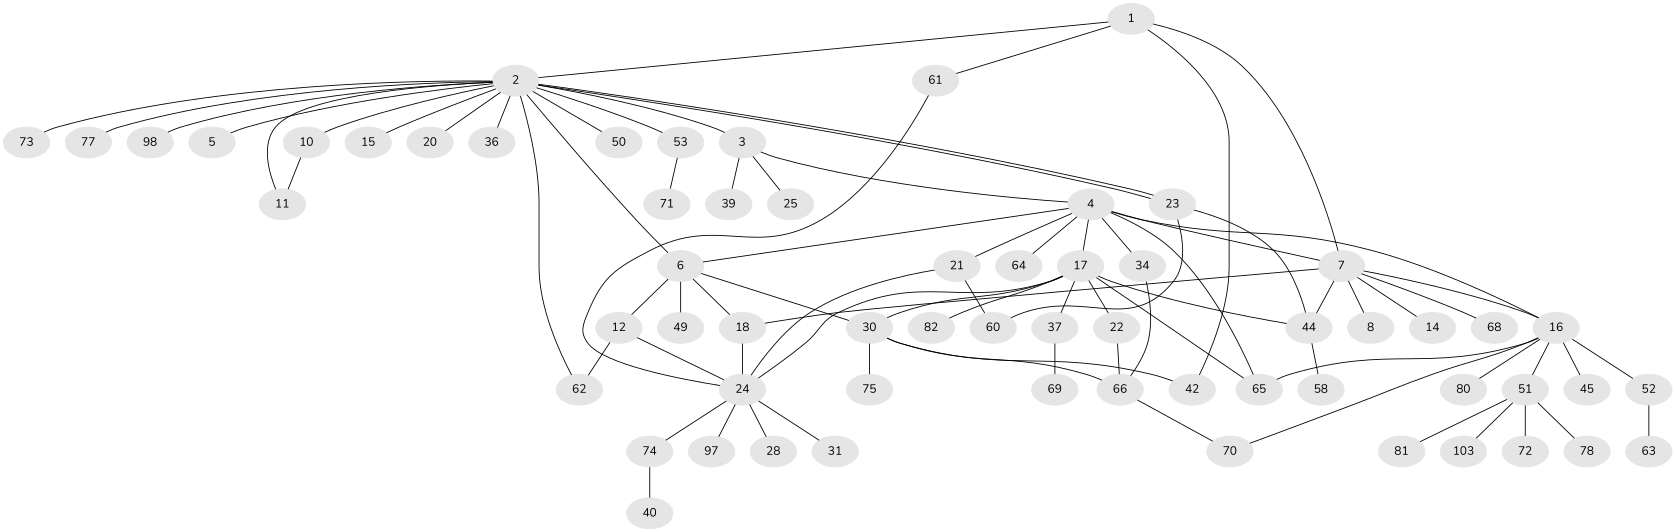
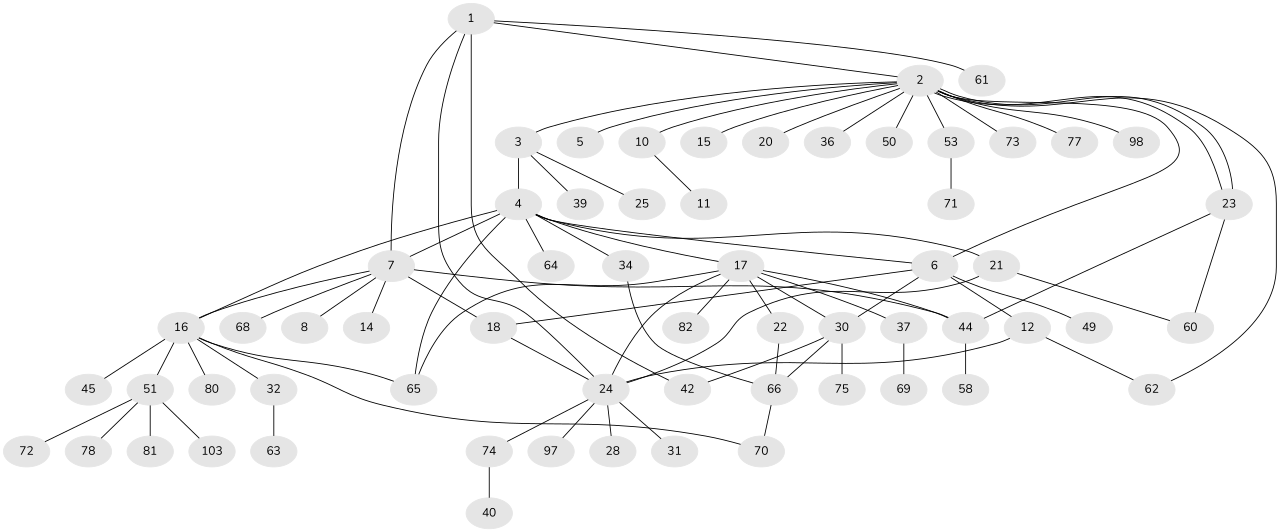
edge "2" -- "11": removed
edge "61" -- "24": now "1" -- "24"
node "52": label "52" -> "32"
